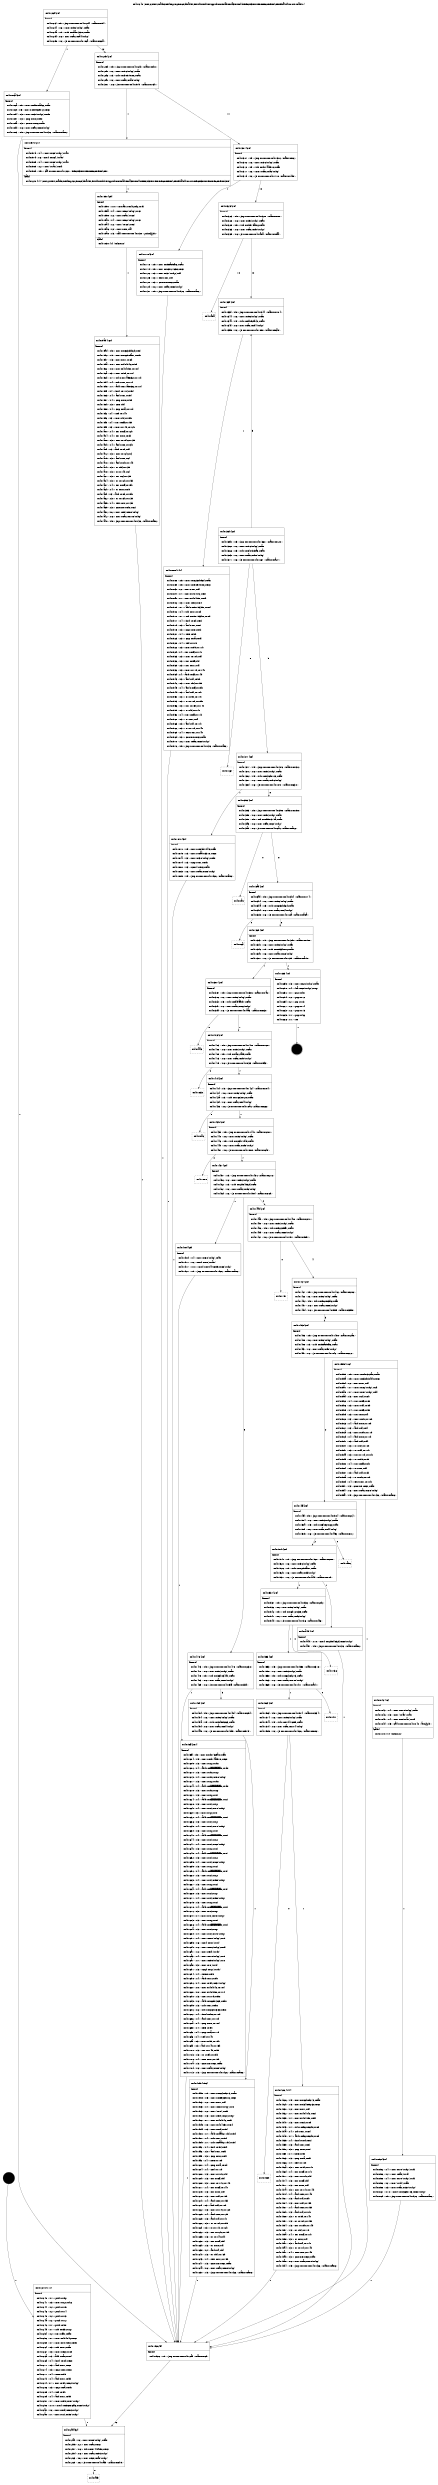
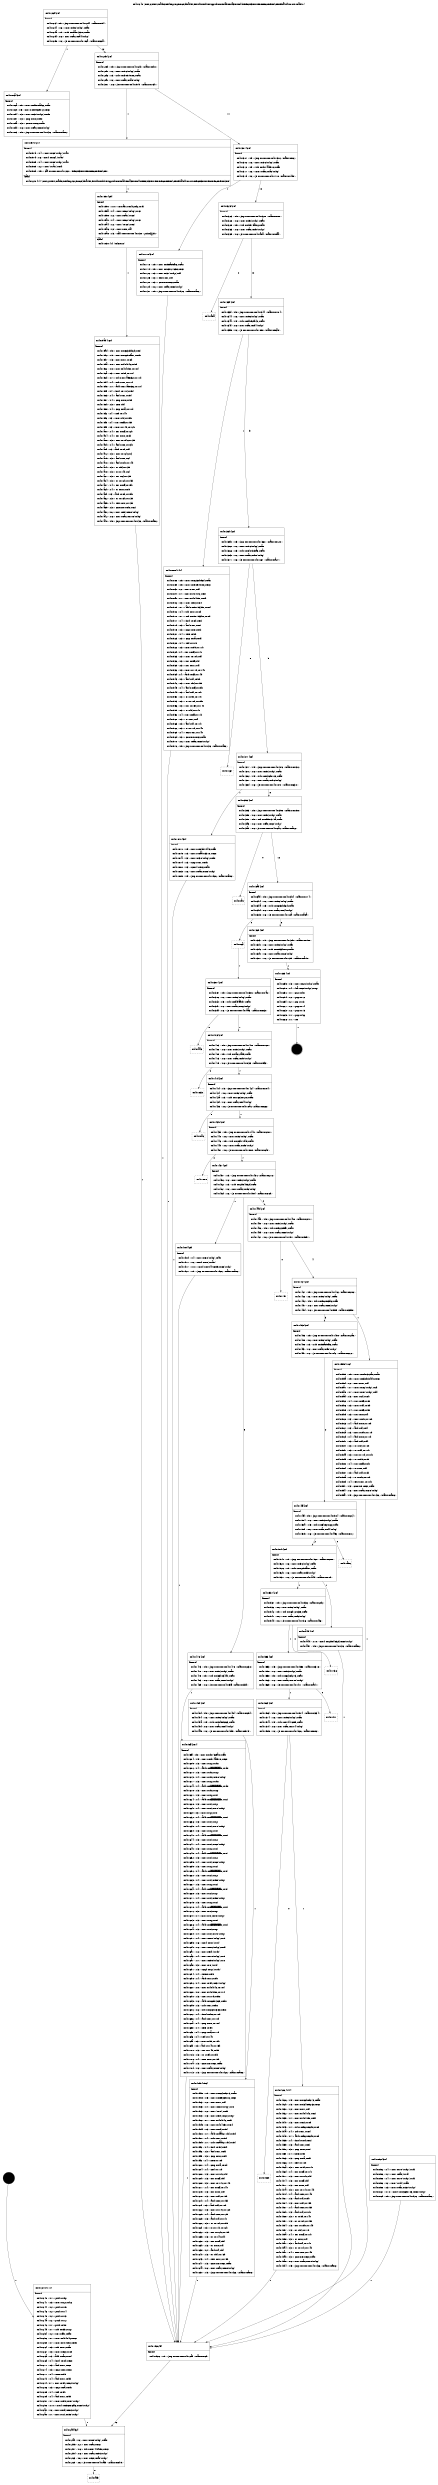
edge "0x401323 [28]" -> "0x401aea": label " 10" -> " 0"
edge "0x40135b [28]" -> "0x40133f [28]": reversed
edge "0x401393 [28]" -> "0x4013af [28]": label " 8" -> " 12"
edge "0x4013cb [28]" -> "0x4013e7 [28]": now "0x401cca" -> "0x4013e7 [28]"
edge "0x4018ca [30]" -> "0x401d26 [5]": removed, label "1"
edge "0x4014c7 [28]" -> "0x401595 [106]": added, label "1"
edge "0x401473 [28]" -> "0x40148f [28]": removed, label "5"
node "0x401842 [16]": removed
